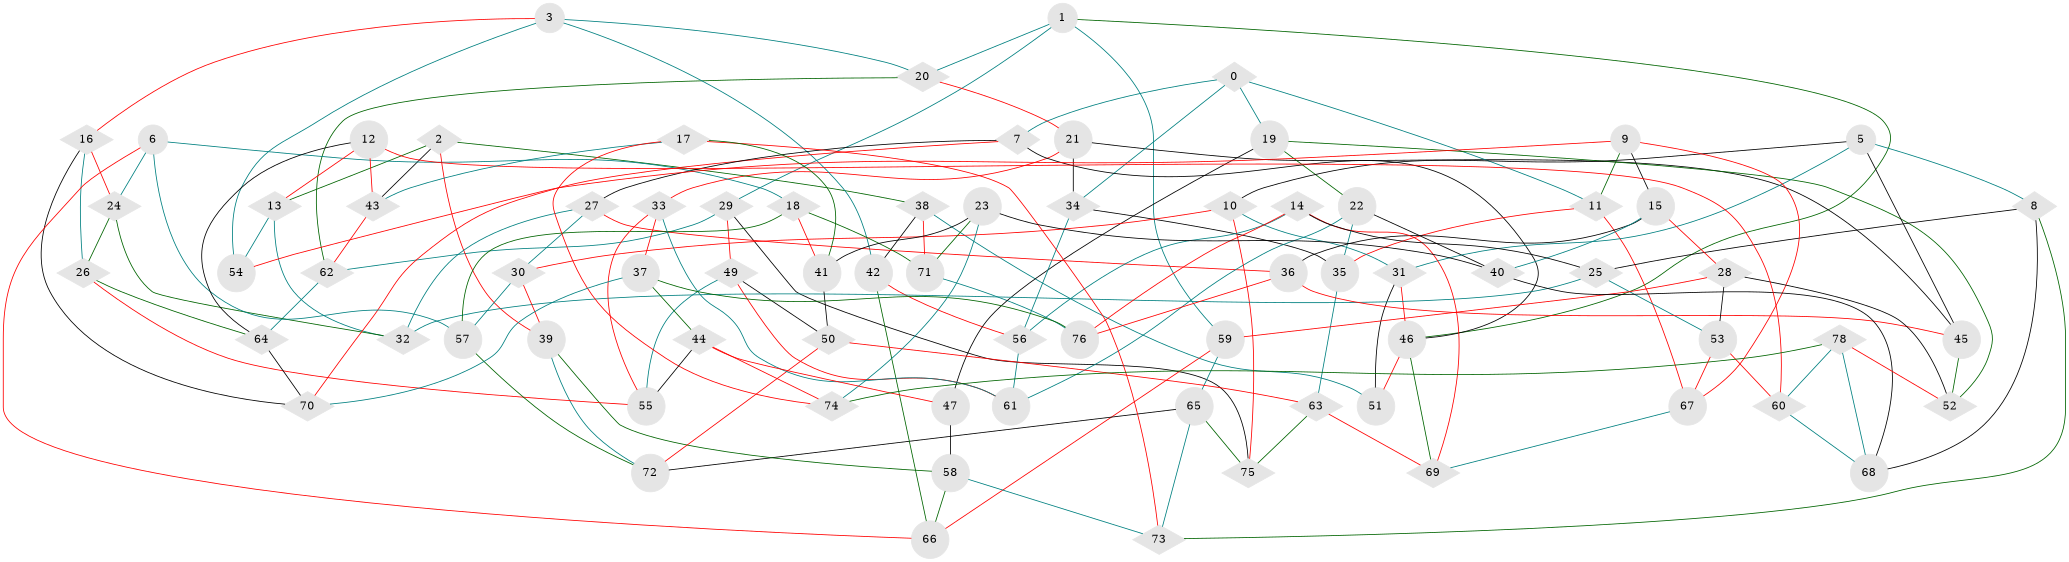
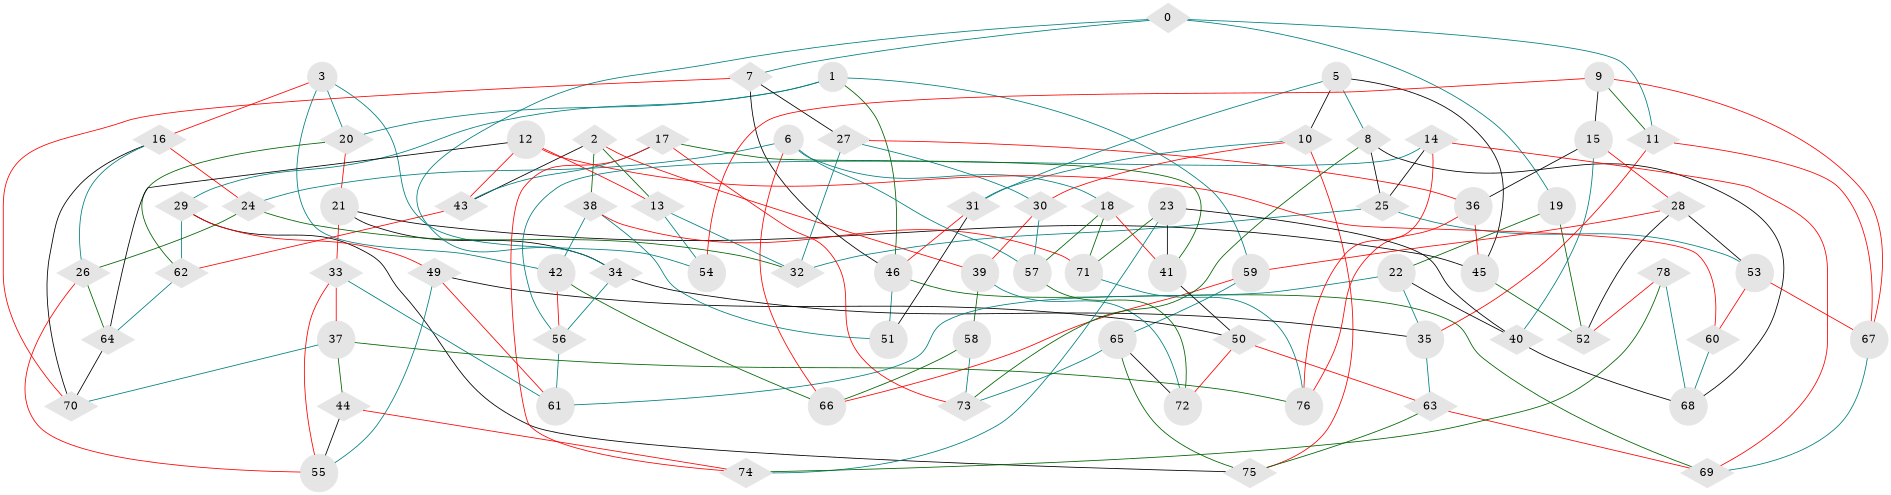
edge "38" -- "42": color black -> teal
edge "46" -- "51": color red -> teal
edge "78" -- "60": removed
node "47": removed
